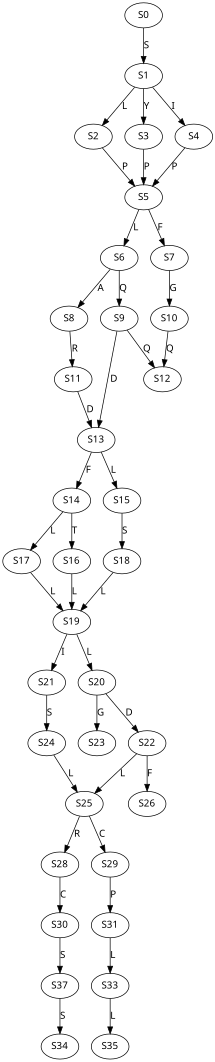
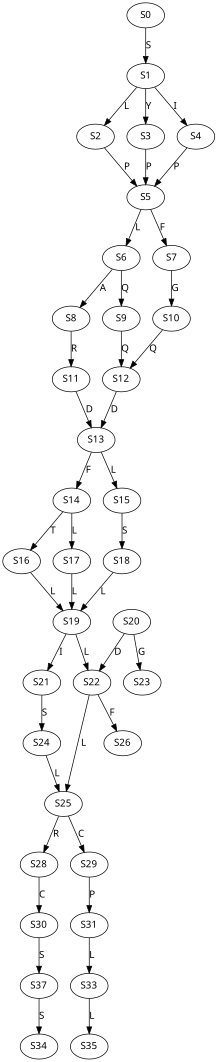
edge "S9" -> "S13": now "S12" -> "S13"
edge "S19" -> "S20": now "S19" -> "S22"
